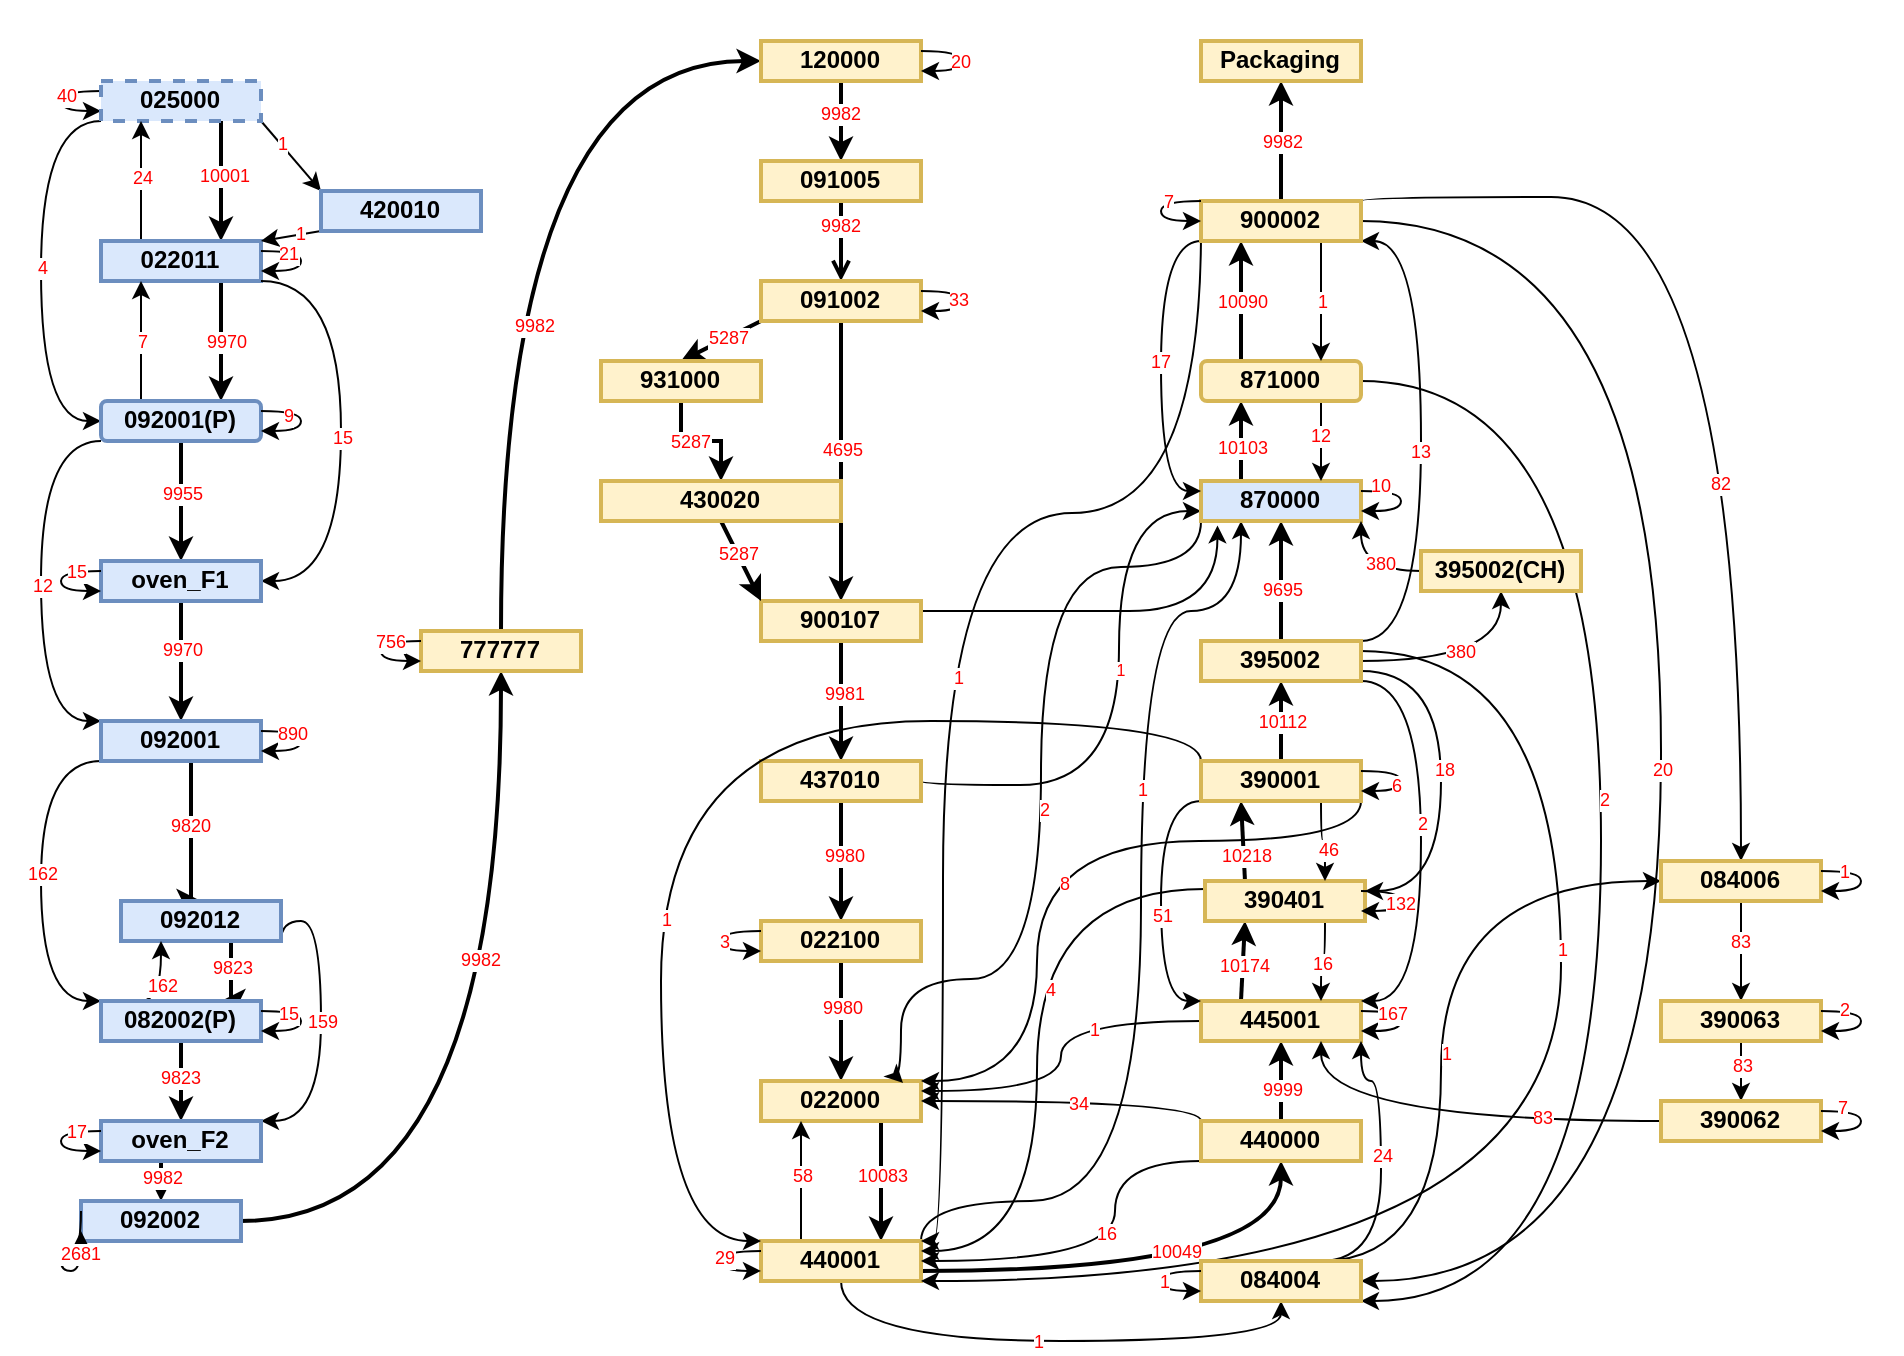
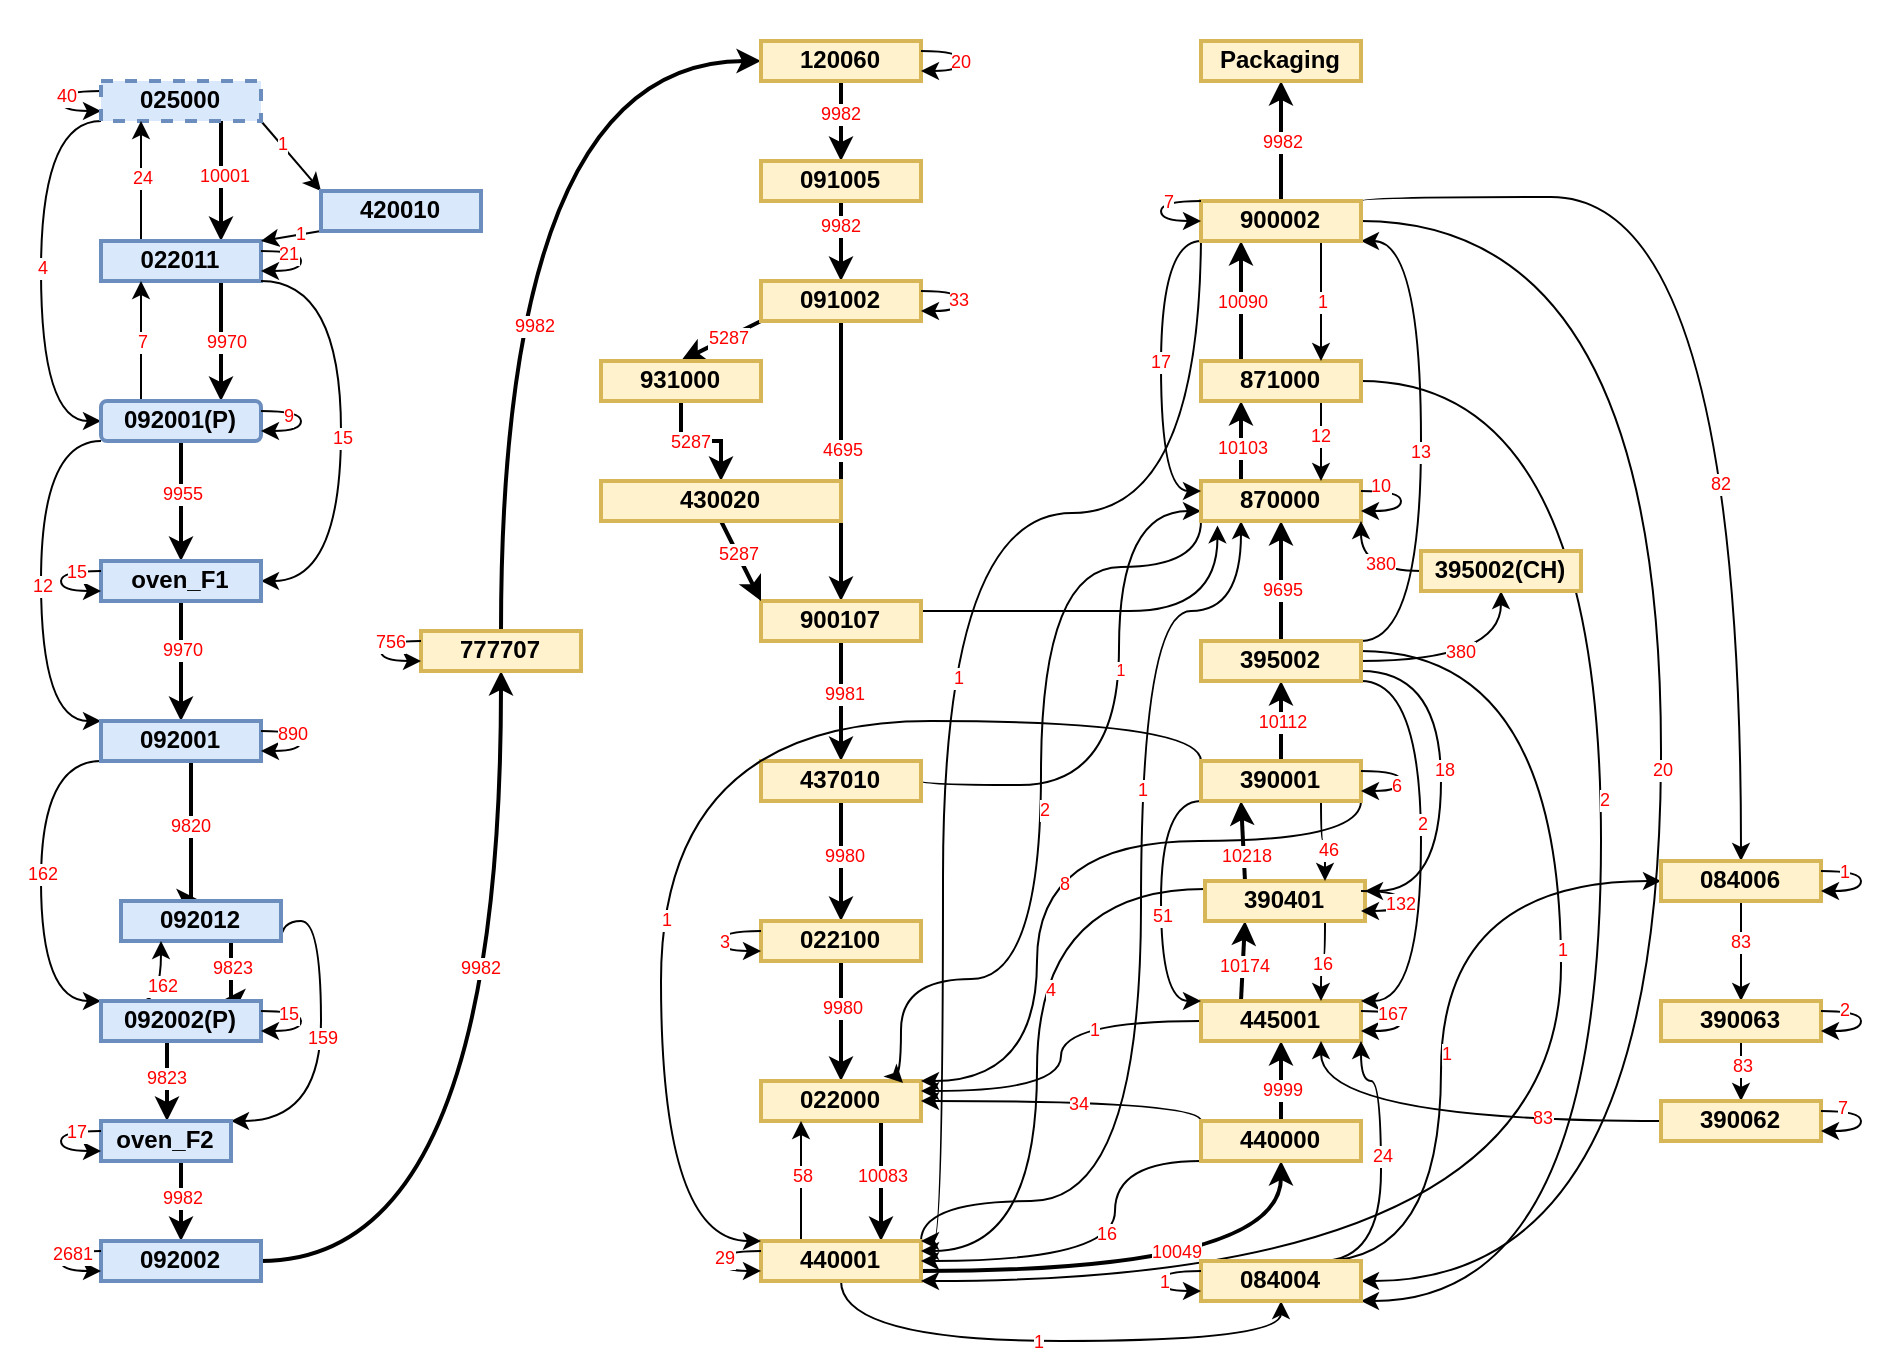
node "120000": label "120000" -> "120060"
edge "091005" -> "091002": arrowhead open -> classic
node "871000": shape rounded rectangle -> rectangle
node "870000": fillcolor #dae8fc -> #fff2cc
node "777777": label "777777" -> "777707"
node "082002(P)": label "082002(P)" -> "092002(P)"
node "oven_F2": size 160x40 -> 130x40
node "092002": moved (161, 1221) -> (181, 1261)
